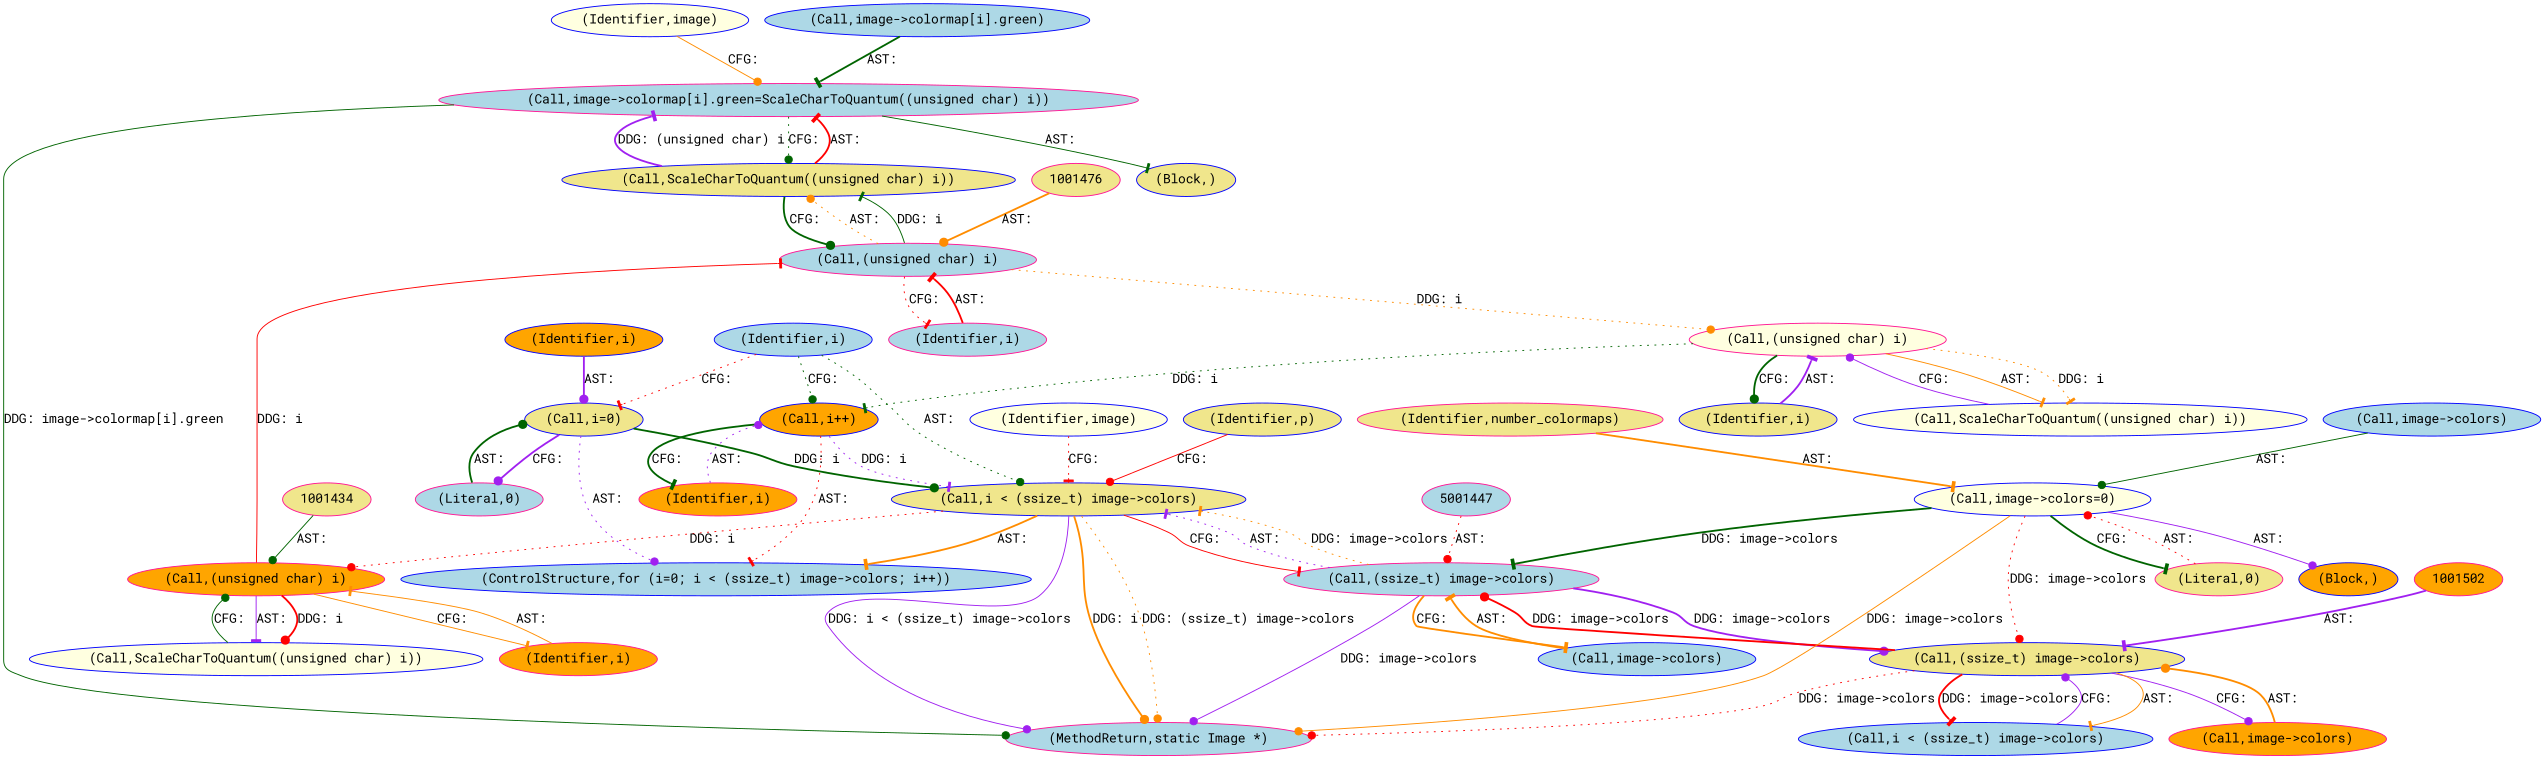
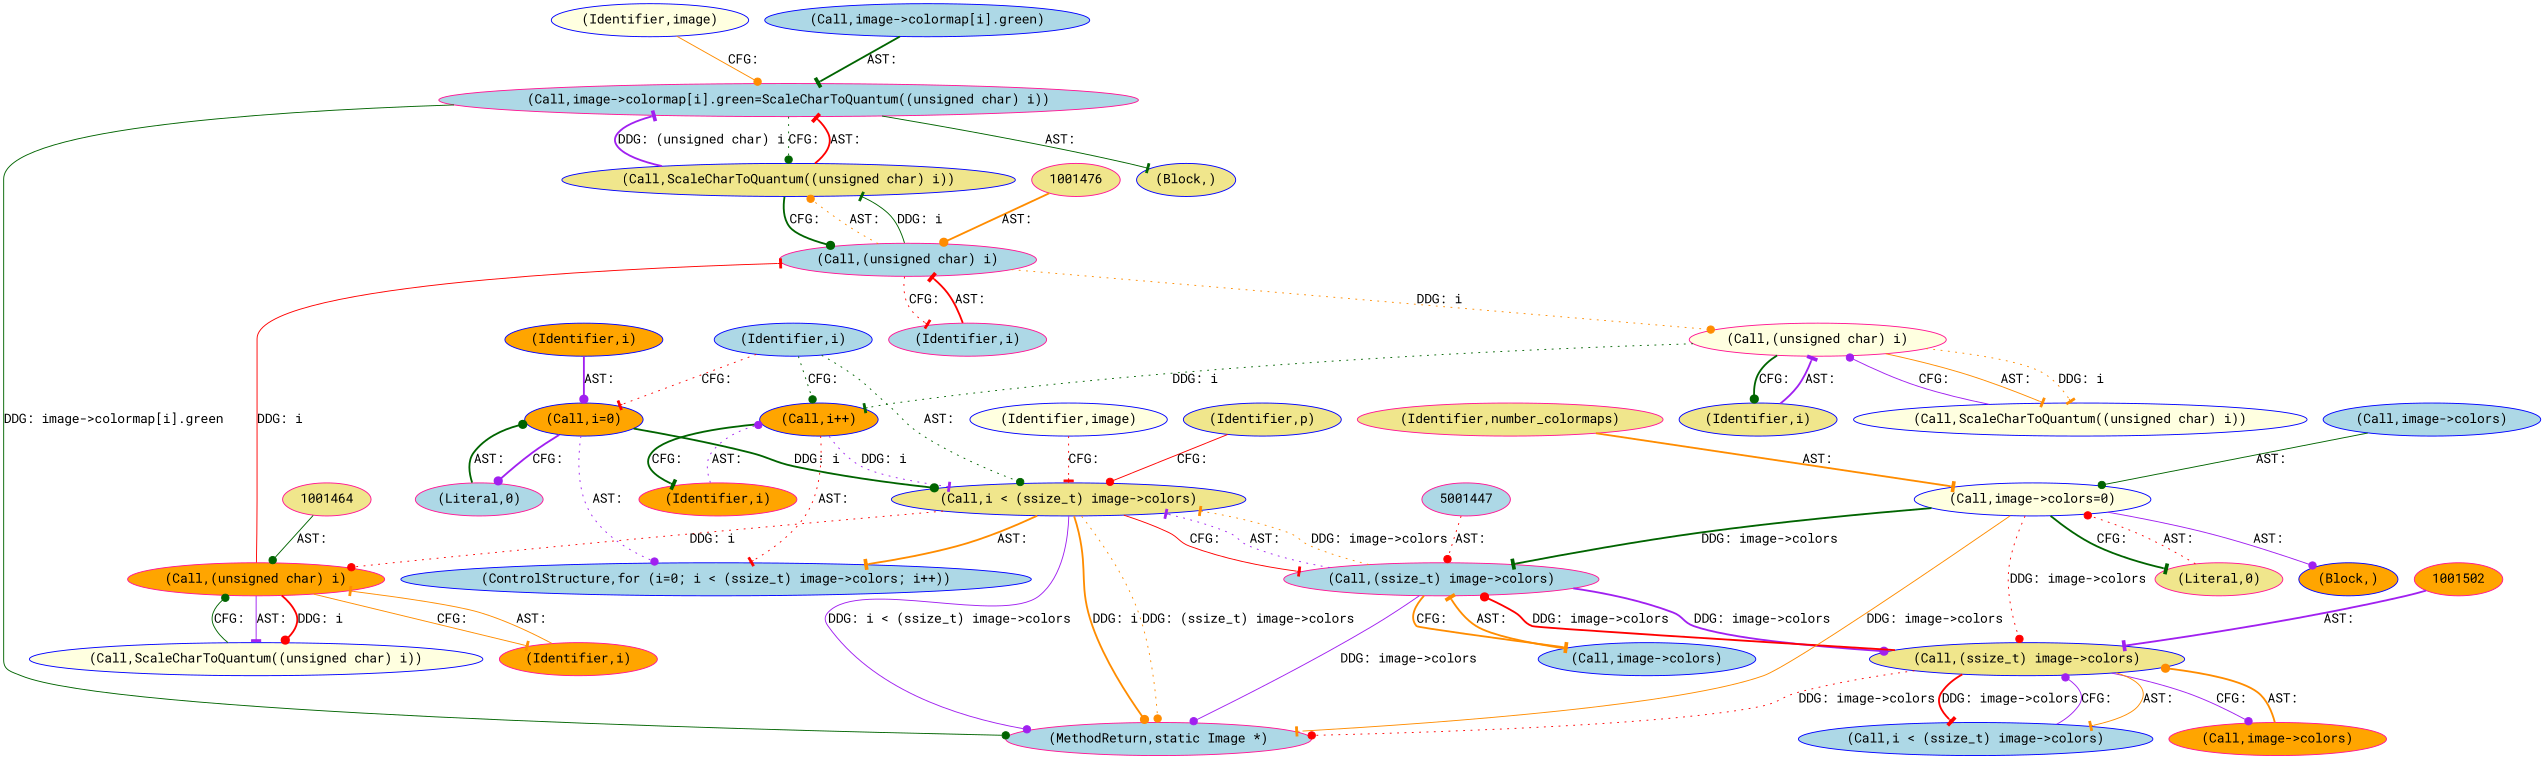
node "(Call,i=0)": fillcolor khaki -> orange
node "1001434": label "1001434" -> "1001464"
edge "(Call,image->colors=0)" -> "(MethodReturn,static Image *)": arrowhead dot -> tee
